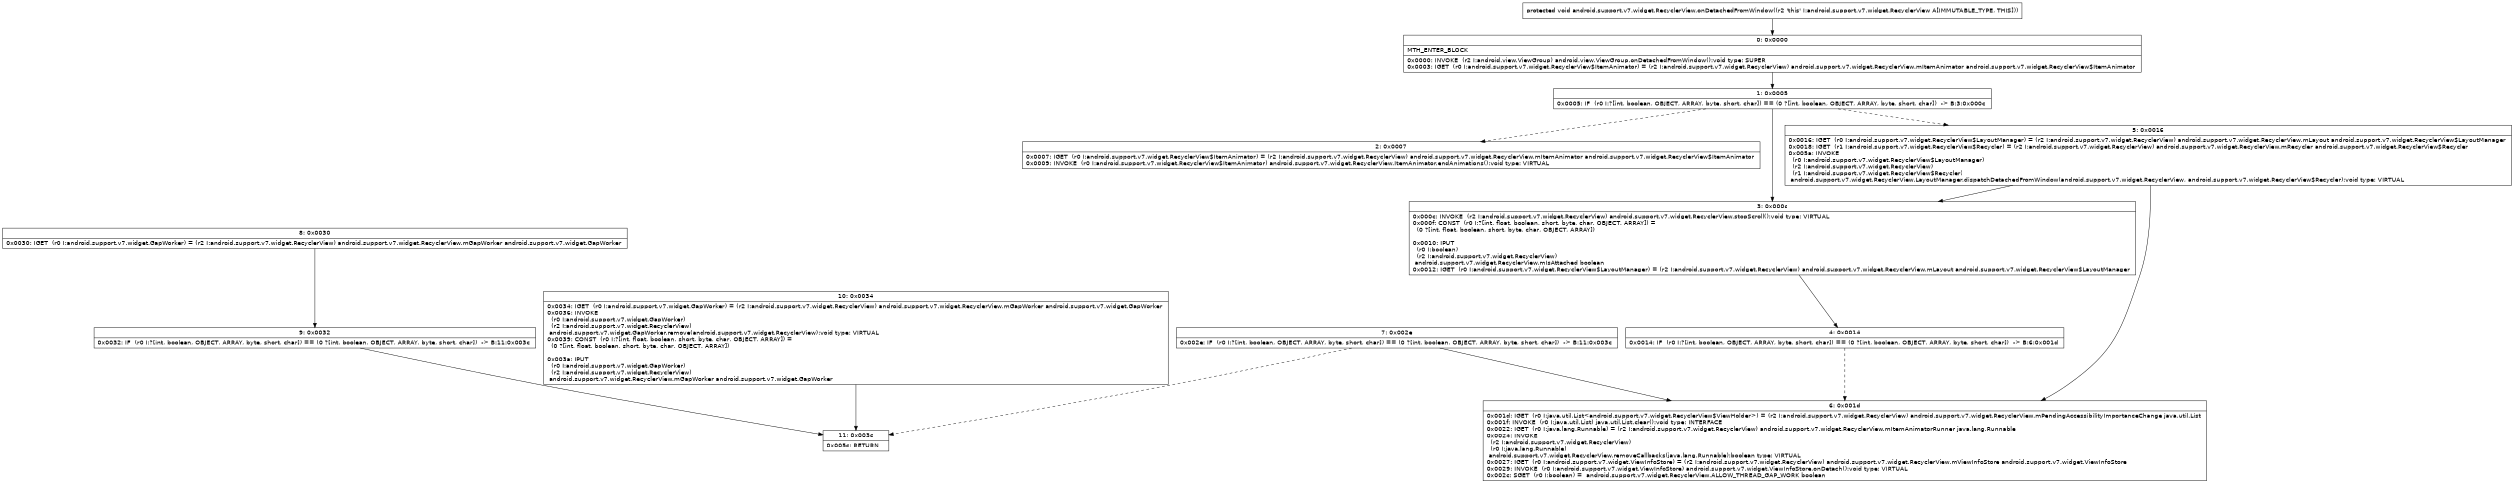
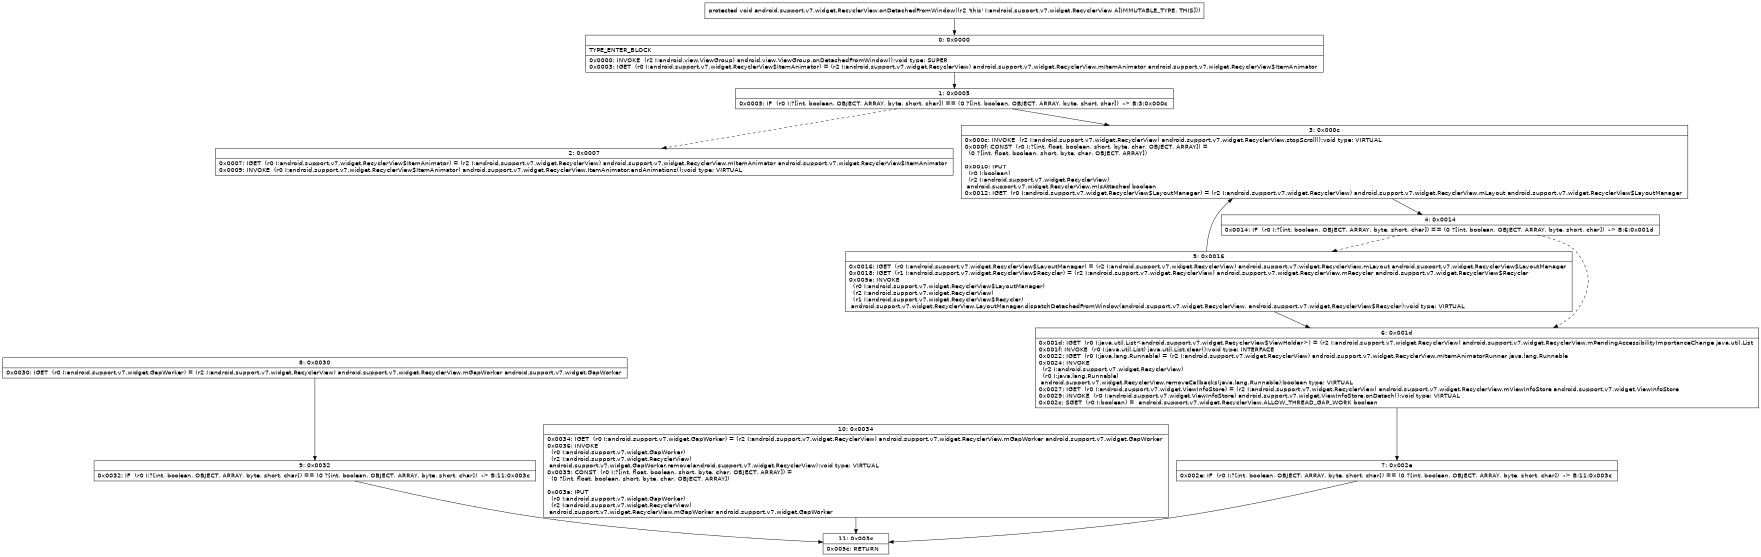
node "0: 0x0000": text "MTH_ENTER_BLOCK" -> "TYPE_ENTER_BLOCK"
edge "1: 0x0005" -> "5: 0x0016": now "4: 0x0014" -> "5: 0x0016"
edge "7: 0x002e" -> "6: 0x001d": reversed
edge "7: 0x002e" -> "11: 0x003c": style dashed -> solid
